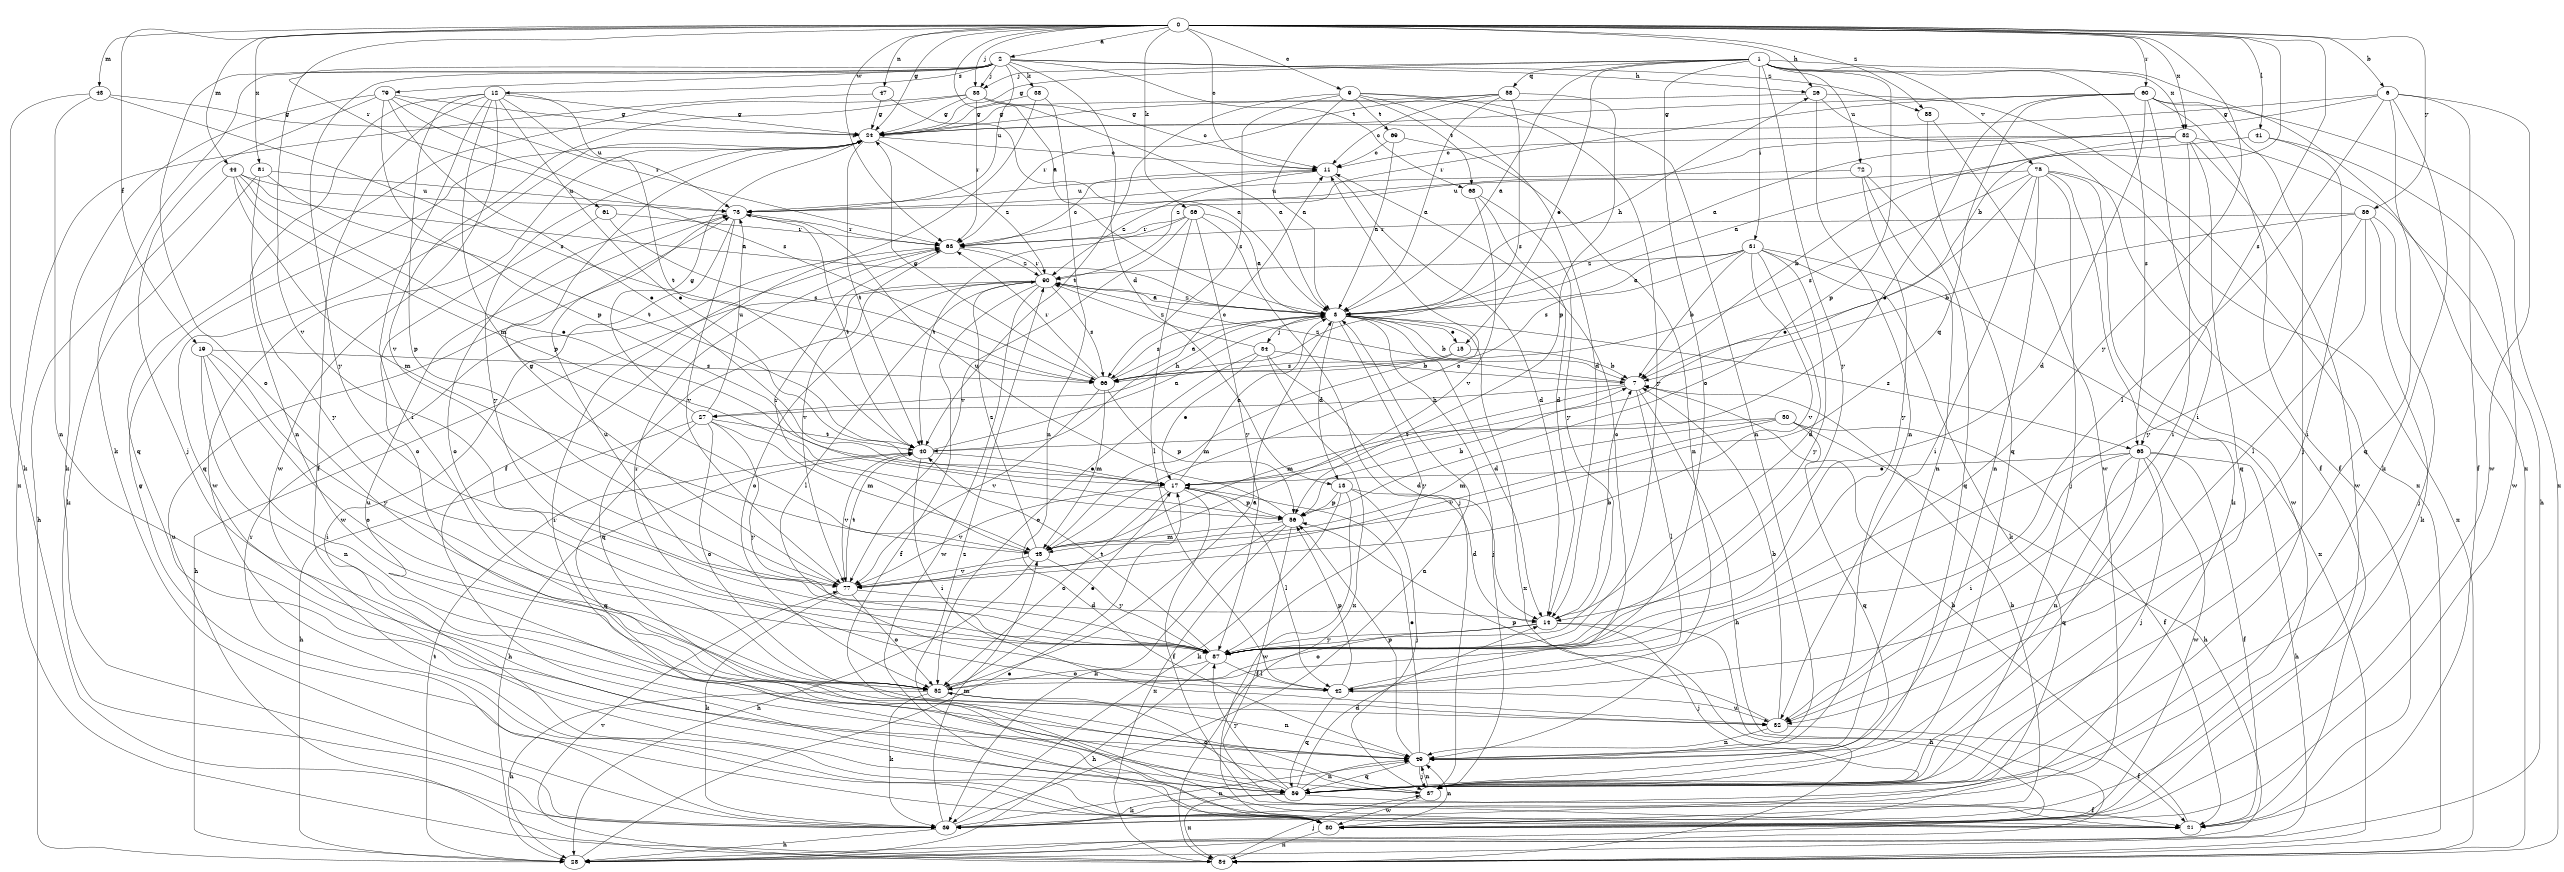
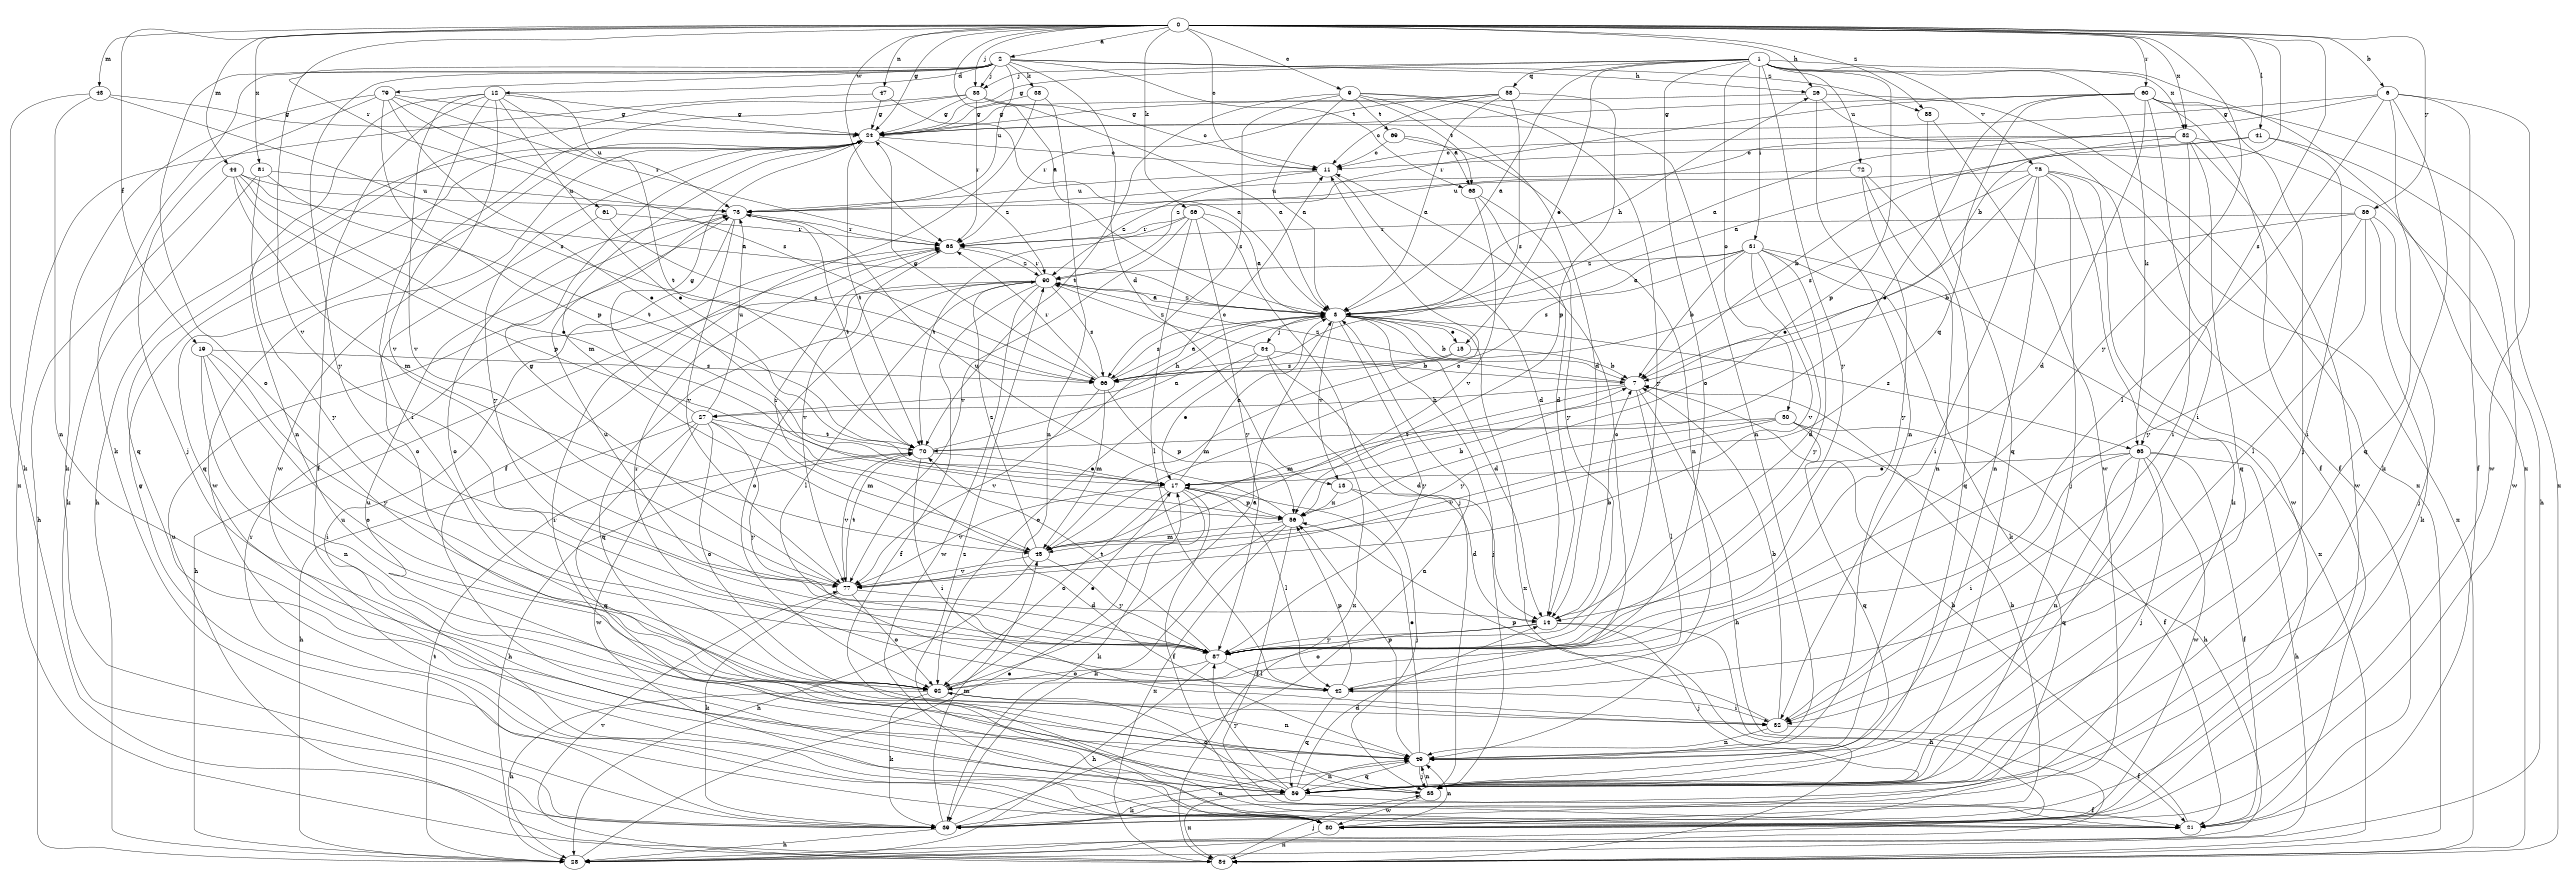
edge "2" -> "12": label "s" -> "d"
edge "63" -> "11": now "41" -> "11"
edge "69" -> "3": now "69" -> "68"
edge "1" -> "50": added, label "o"
edge "1" -> "65": label "s" -> "k"
edge "12" -> "77": label "p" -> "v"
edge "3" -> "13": label "d" -> "v"
edge "12" -> "45": now "24" -> "45"
edge "24" -> "28": added, label "h"
node "40": label "40" -> "70"
edge "50" -> "45": label "m" -> "y"
edge "13" -> "56": label "p" -> "x"
edge "73" -> "80": label "w" -> "u"
edge "13" -> "80": now "27" -> "80"
edge "13" -> "39": now "17" -> "39"
node "52": label "52" -> "92"
edge "42" -> "32": label "u" -> "i"
node "37": label "37" -> "35"
